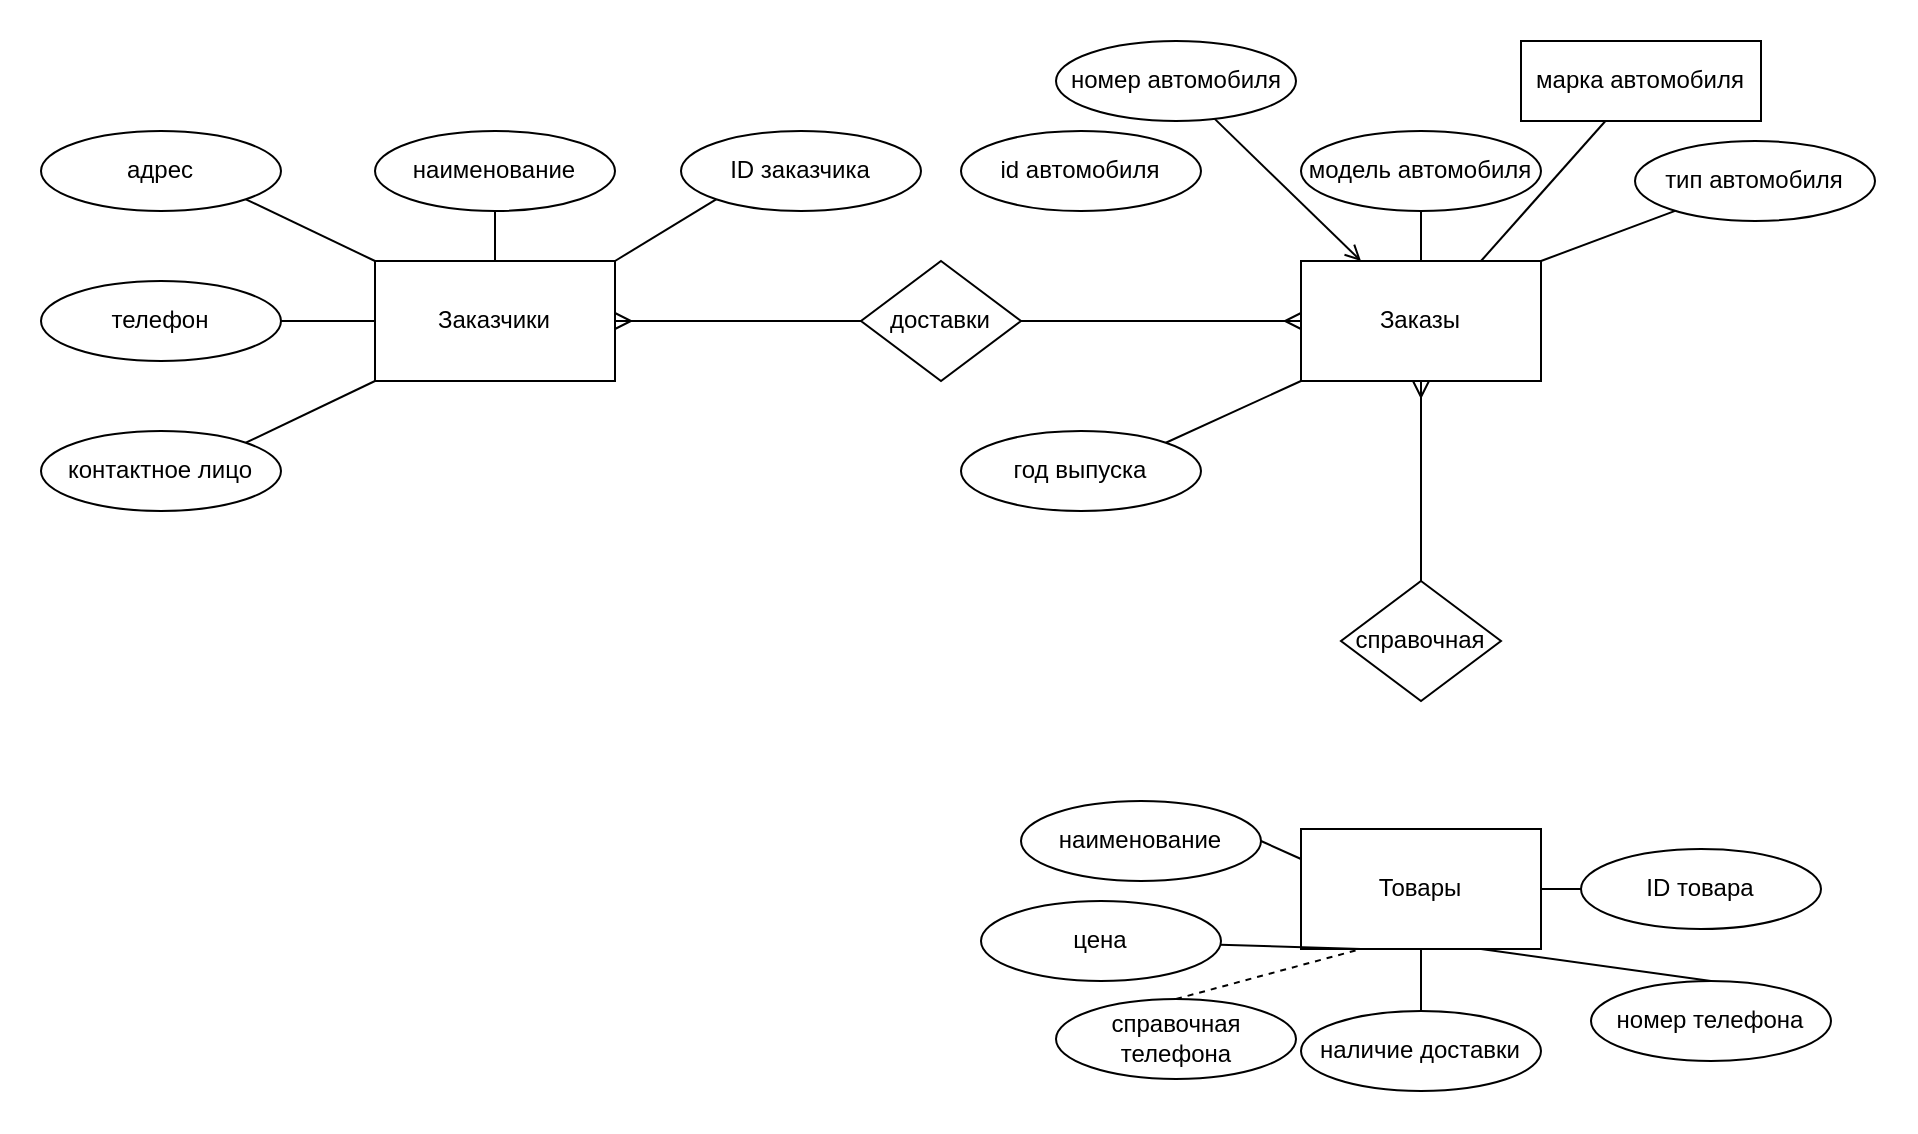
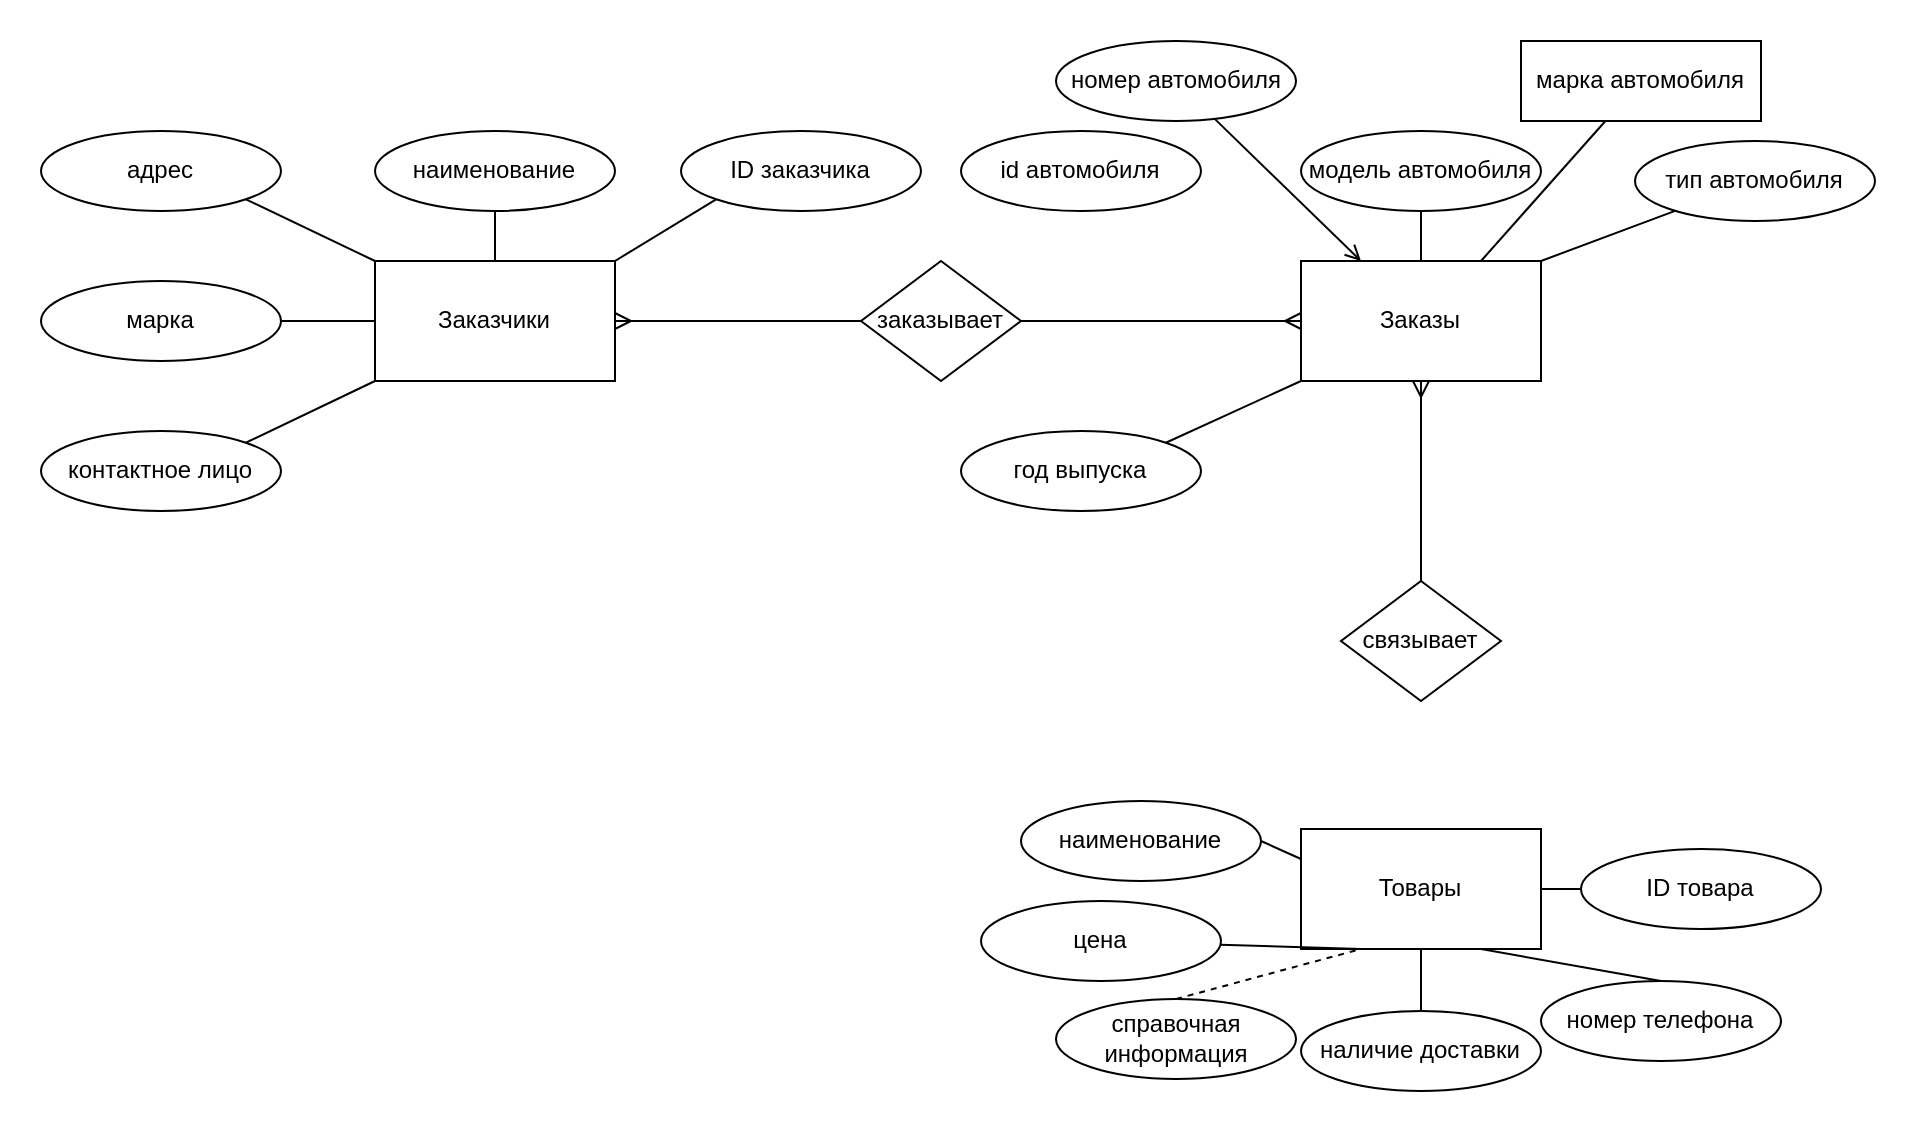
node "телефон": label "телефон" -> "марка"
node "доставки": label "доставки" -> "заказывает"
node "справочная": label "справочная" -> "связывает"
node "номер телефона": moved (1711, 1021) -> (1661, 1021)
node "справочная телефона": label "справочная телефона" -> "справочная информация"
